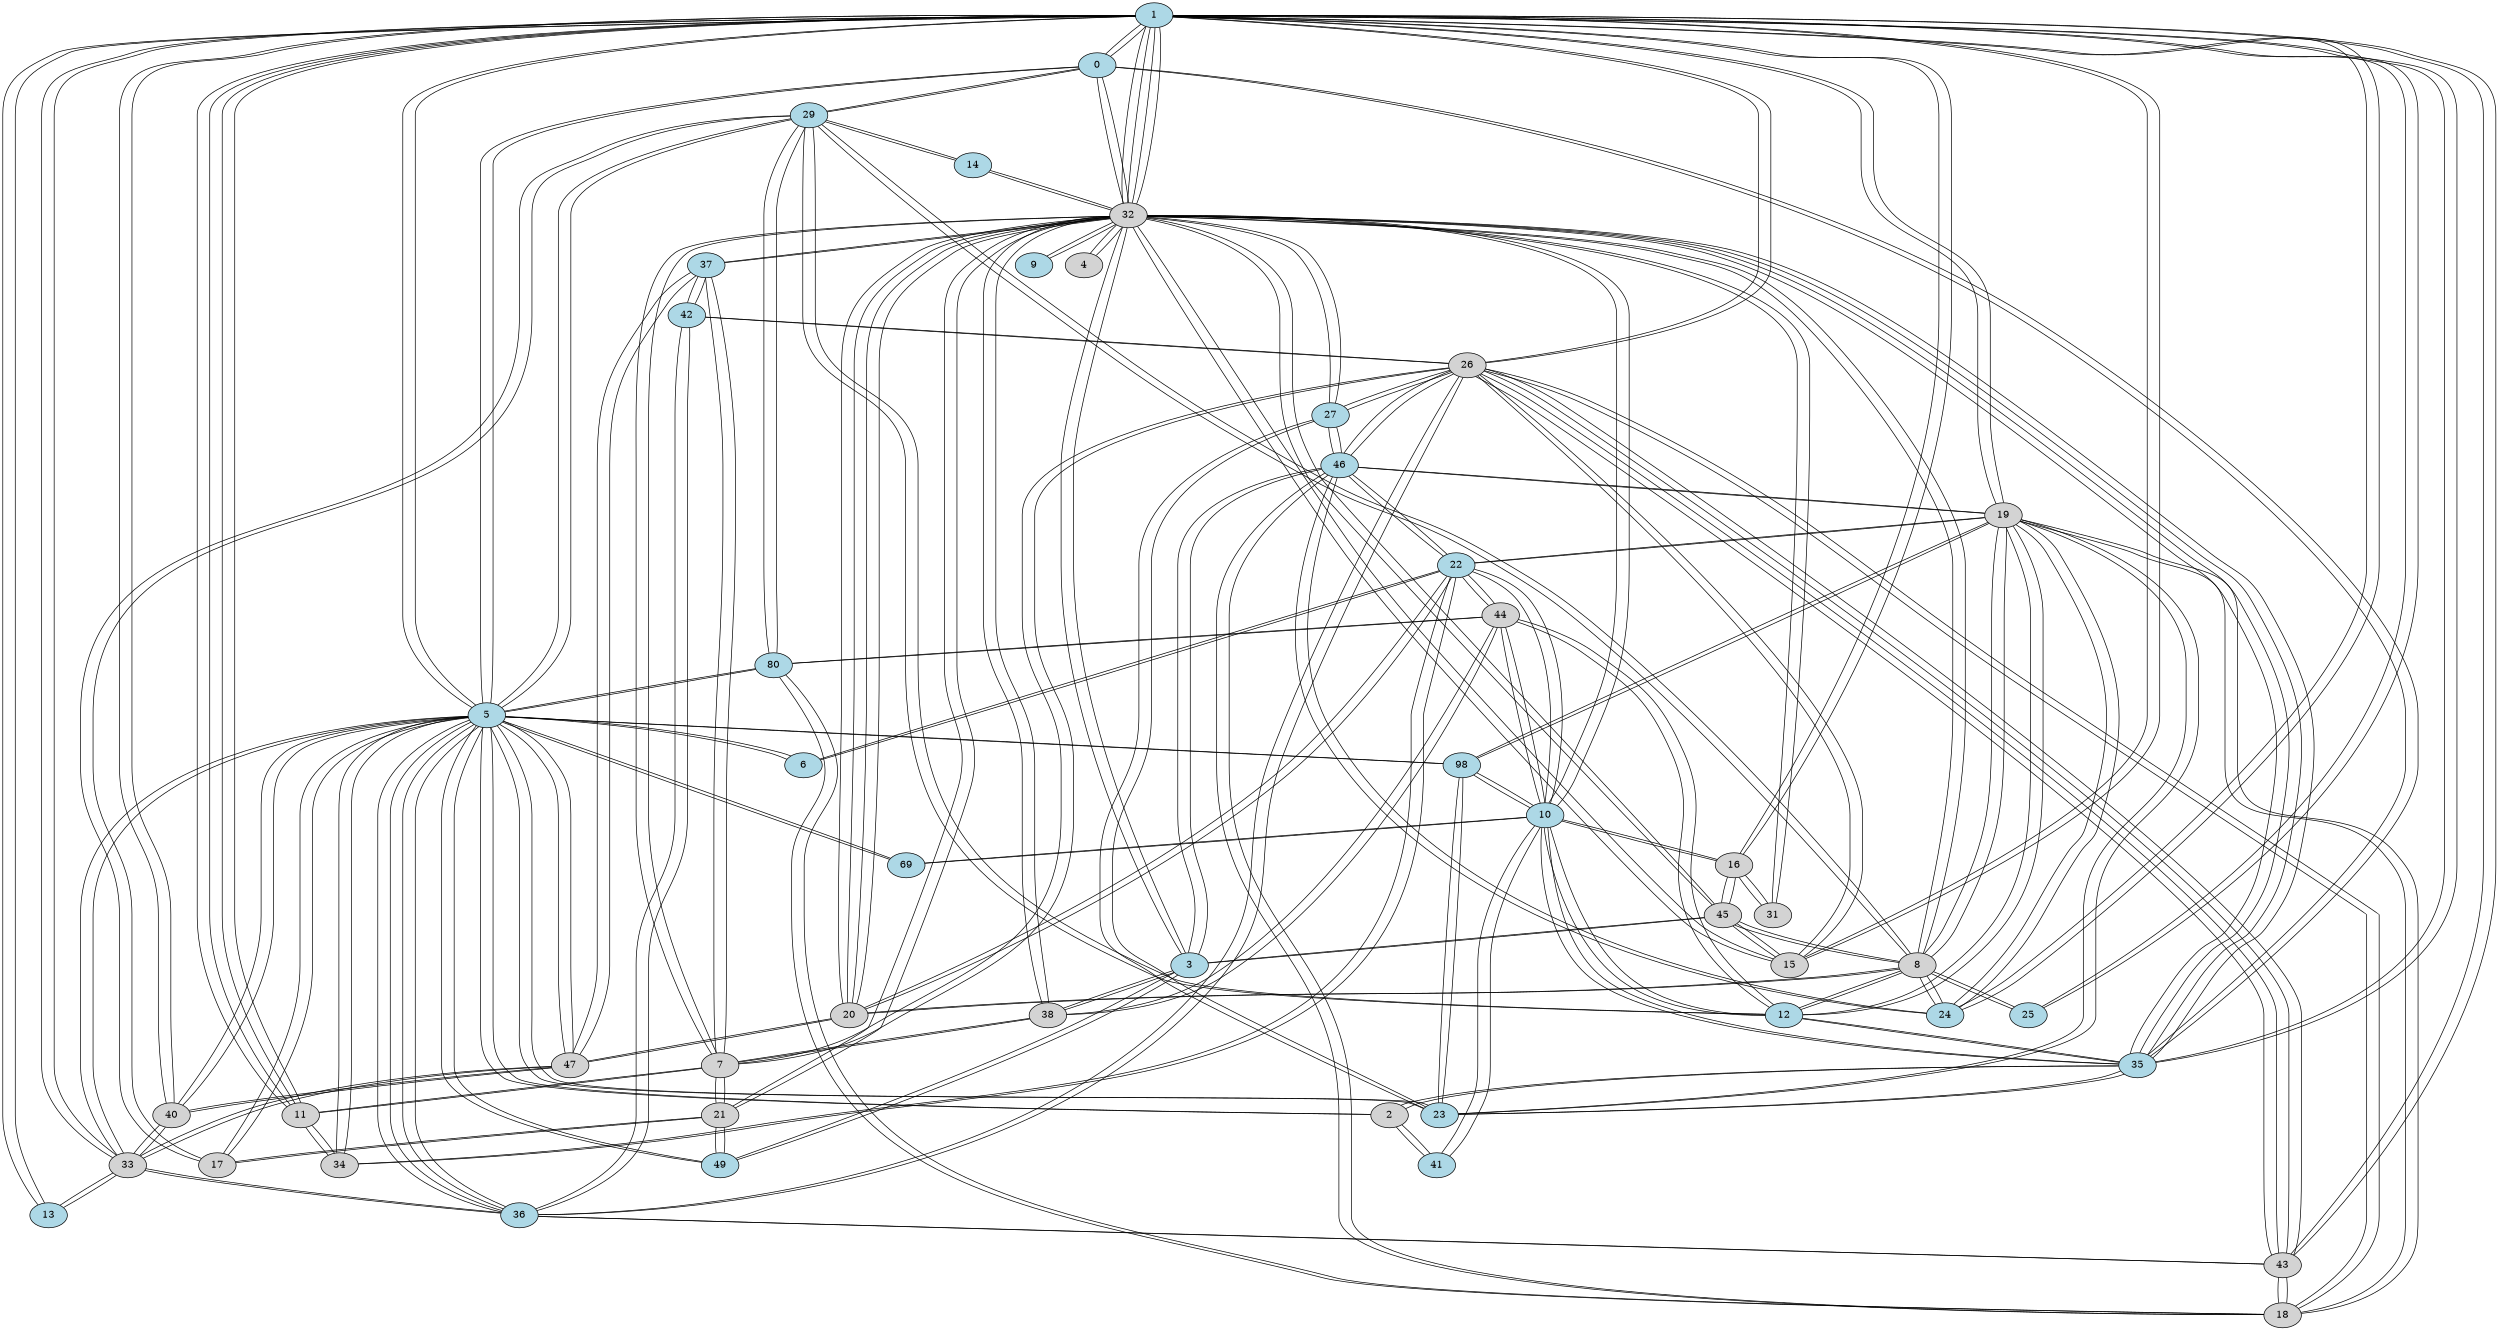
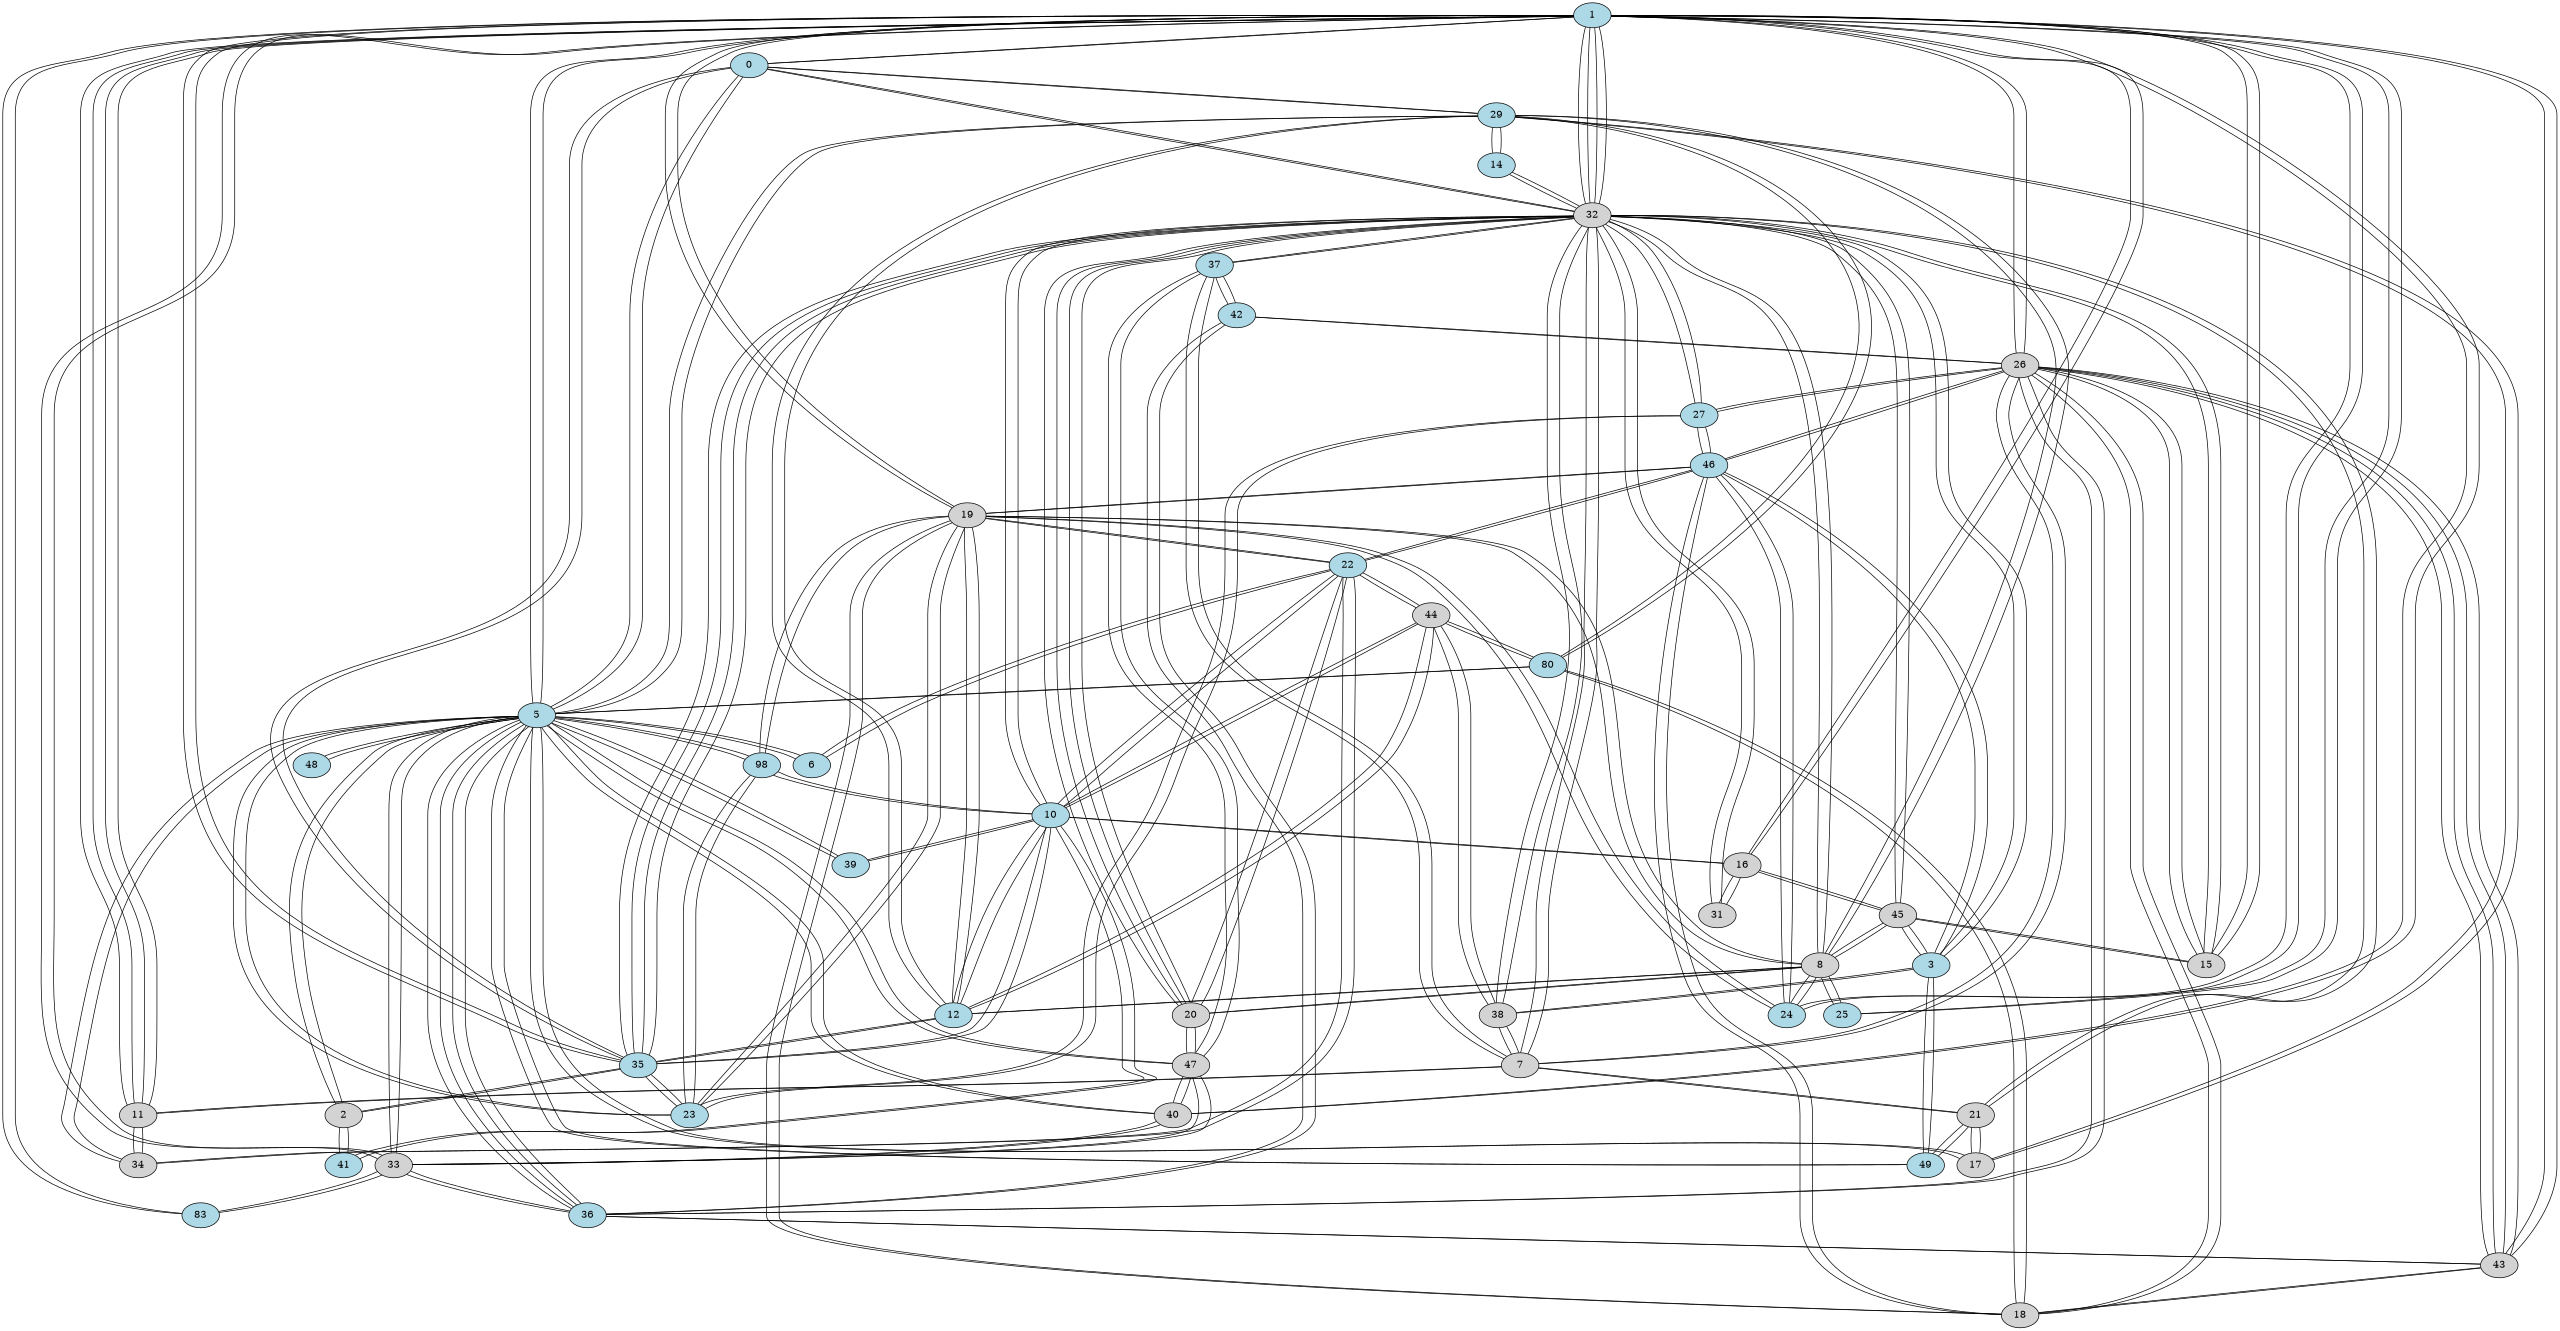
node "9": removed
node "4": removed
node "48": added
node "69": label "69" -> "39"
node "13": label "13" -> "83"
